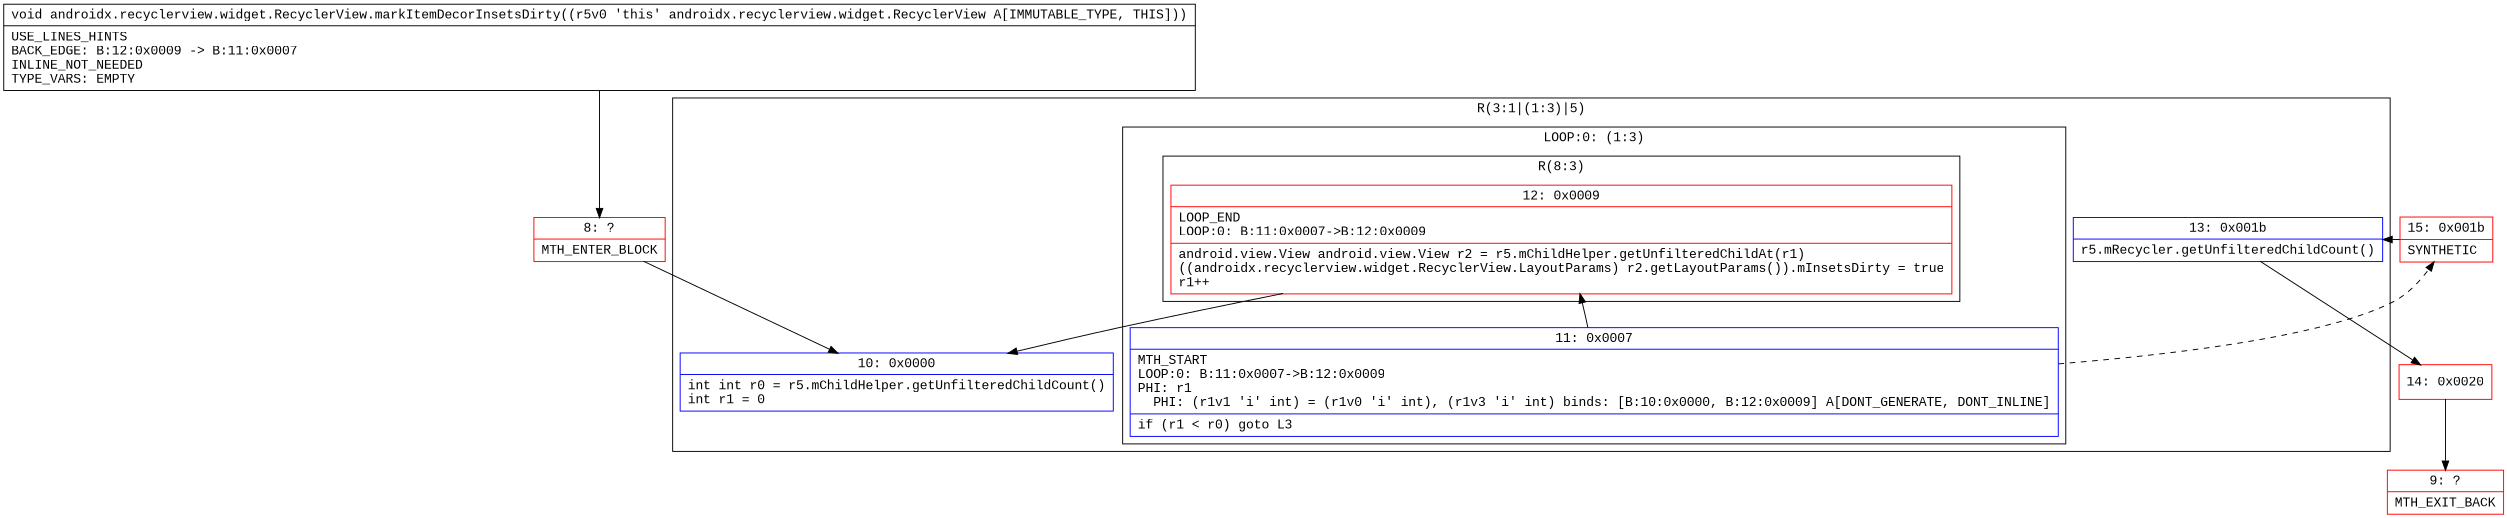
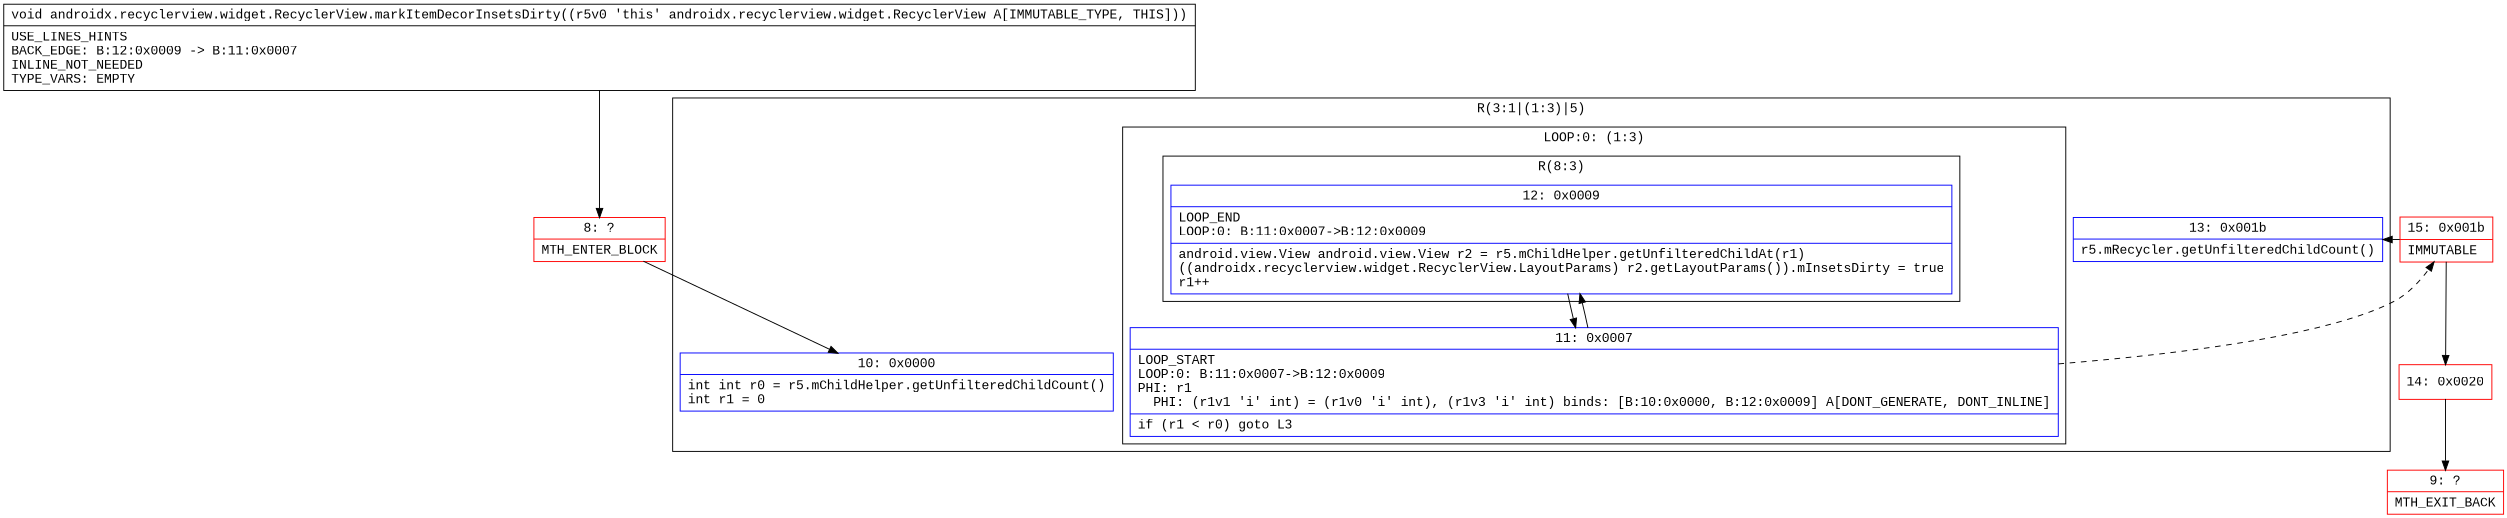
node "12: 0x0009": color red -> blue
node "15: 0x001b": text "SYNTHETIC" -> "IMMUTABLE"
edge "13: 0x001b" -> "14: 0x0020": now "15: 0x001b" -> "14: 0x0020"
edge "12: 0x0009" -> "10: 0x0000": now "12: 0x0009" -> "11: 0x0007"
node "11: 0x0007": text "MTH_START" -> "LOOP_START"
